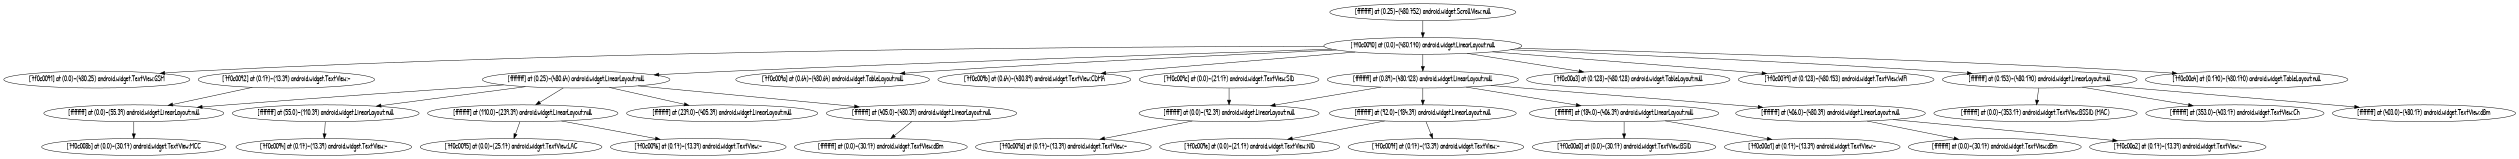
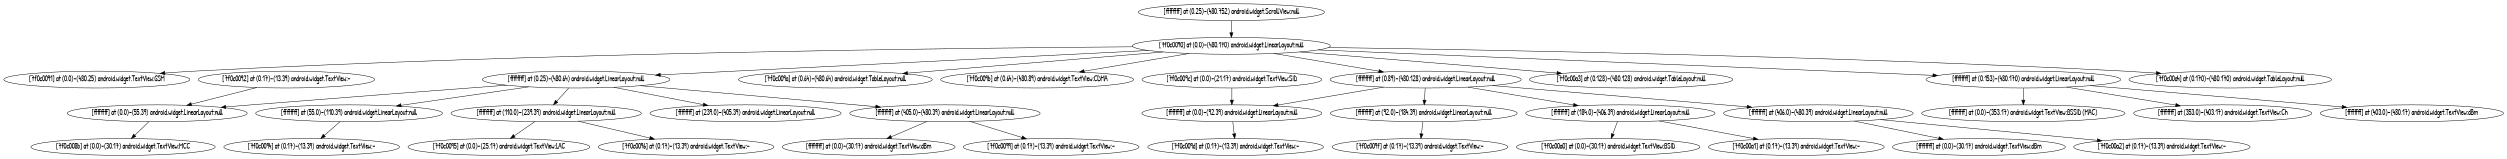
node "[7f0c0079] at (0,128)-(480,153) android.widget.TextView:WiFi": removed
node "[7f0c0099] at (0,17)-(13,39) android.widget.TextView:–": added
node "[7f0c009e] at (0,0)-(21,17) android.widget.TextView:NID": removed
